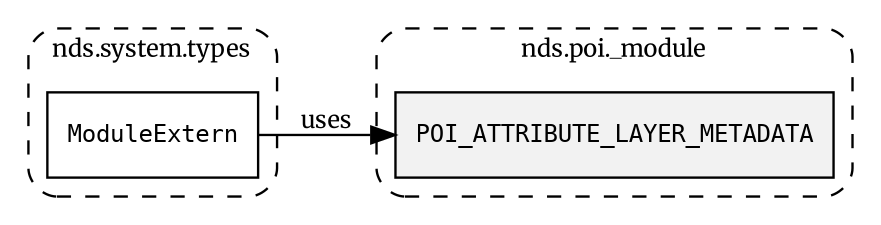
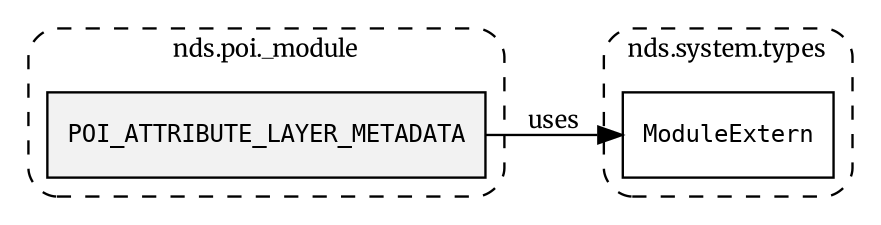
edge "ModuleExtern" -> "POI_ATTRIBUTE_LAYER_METADATA": reversed
